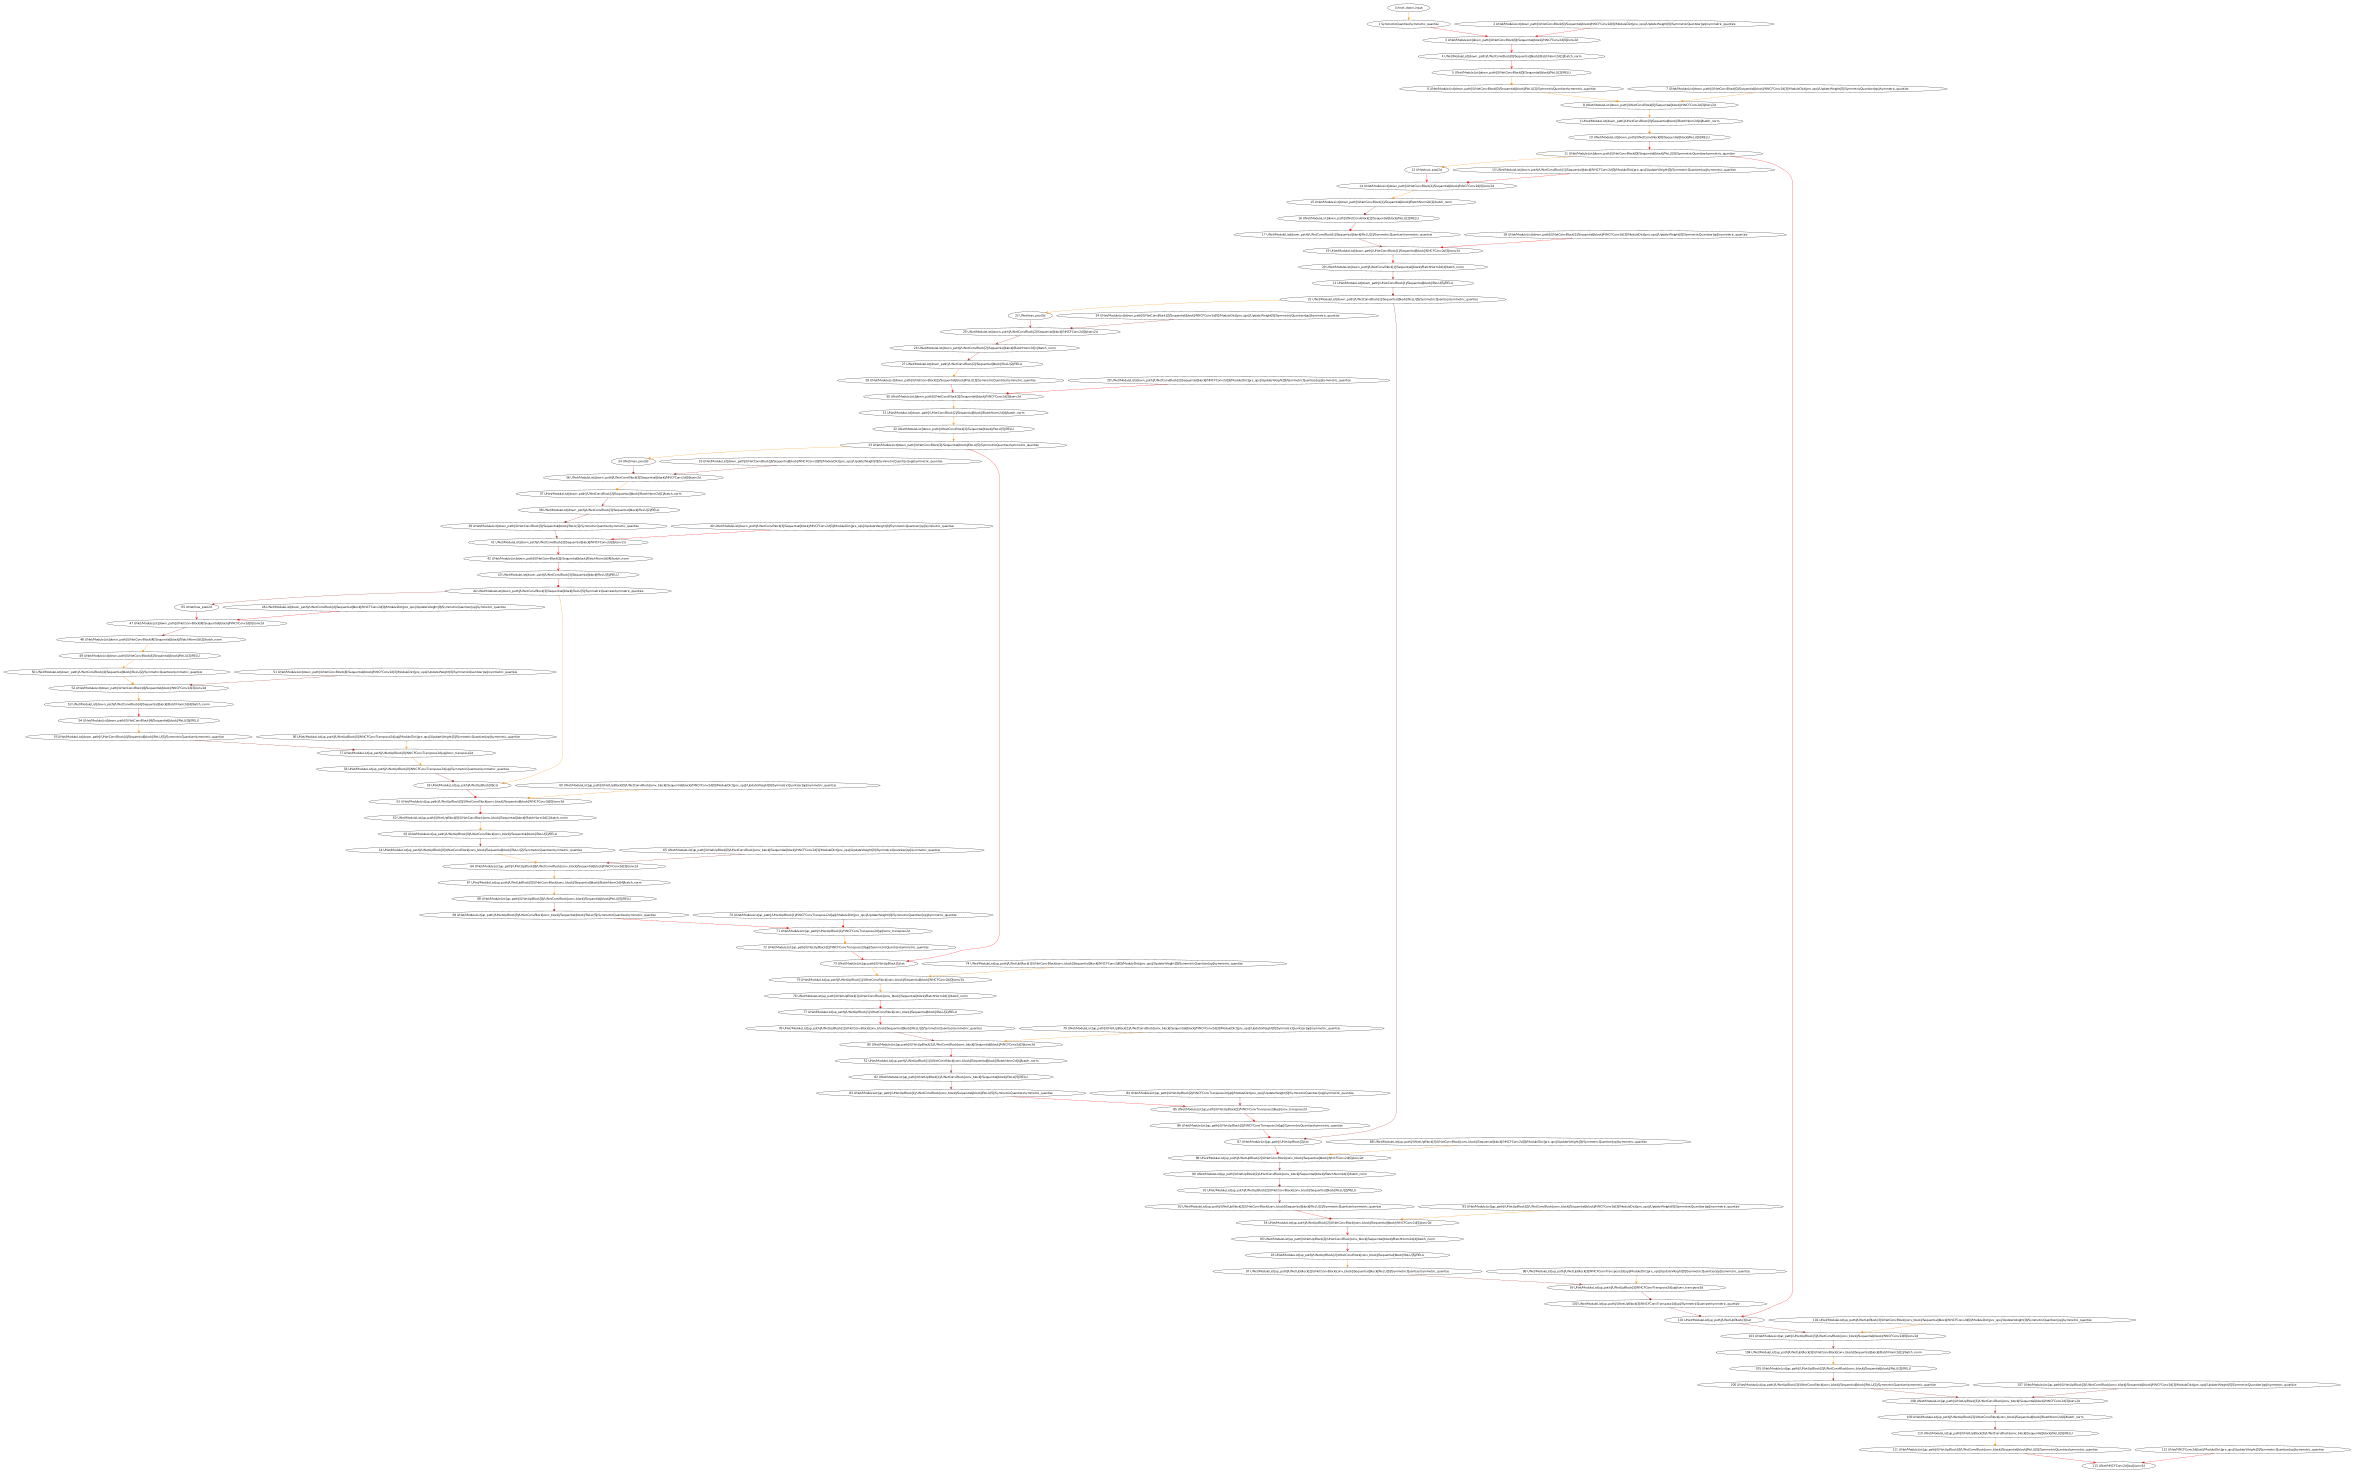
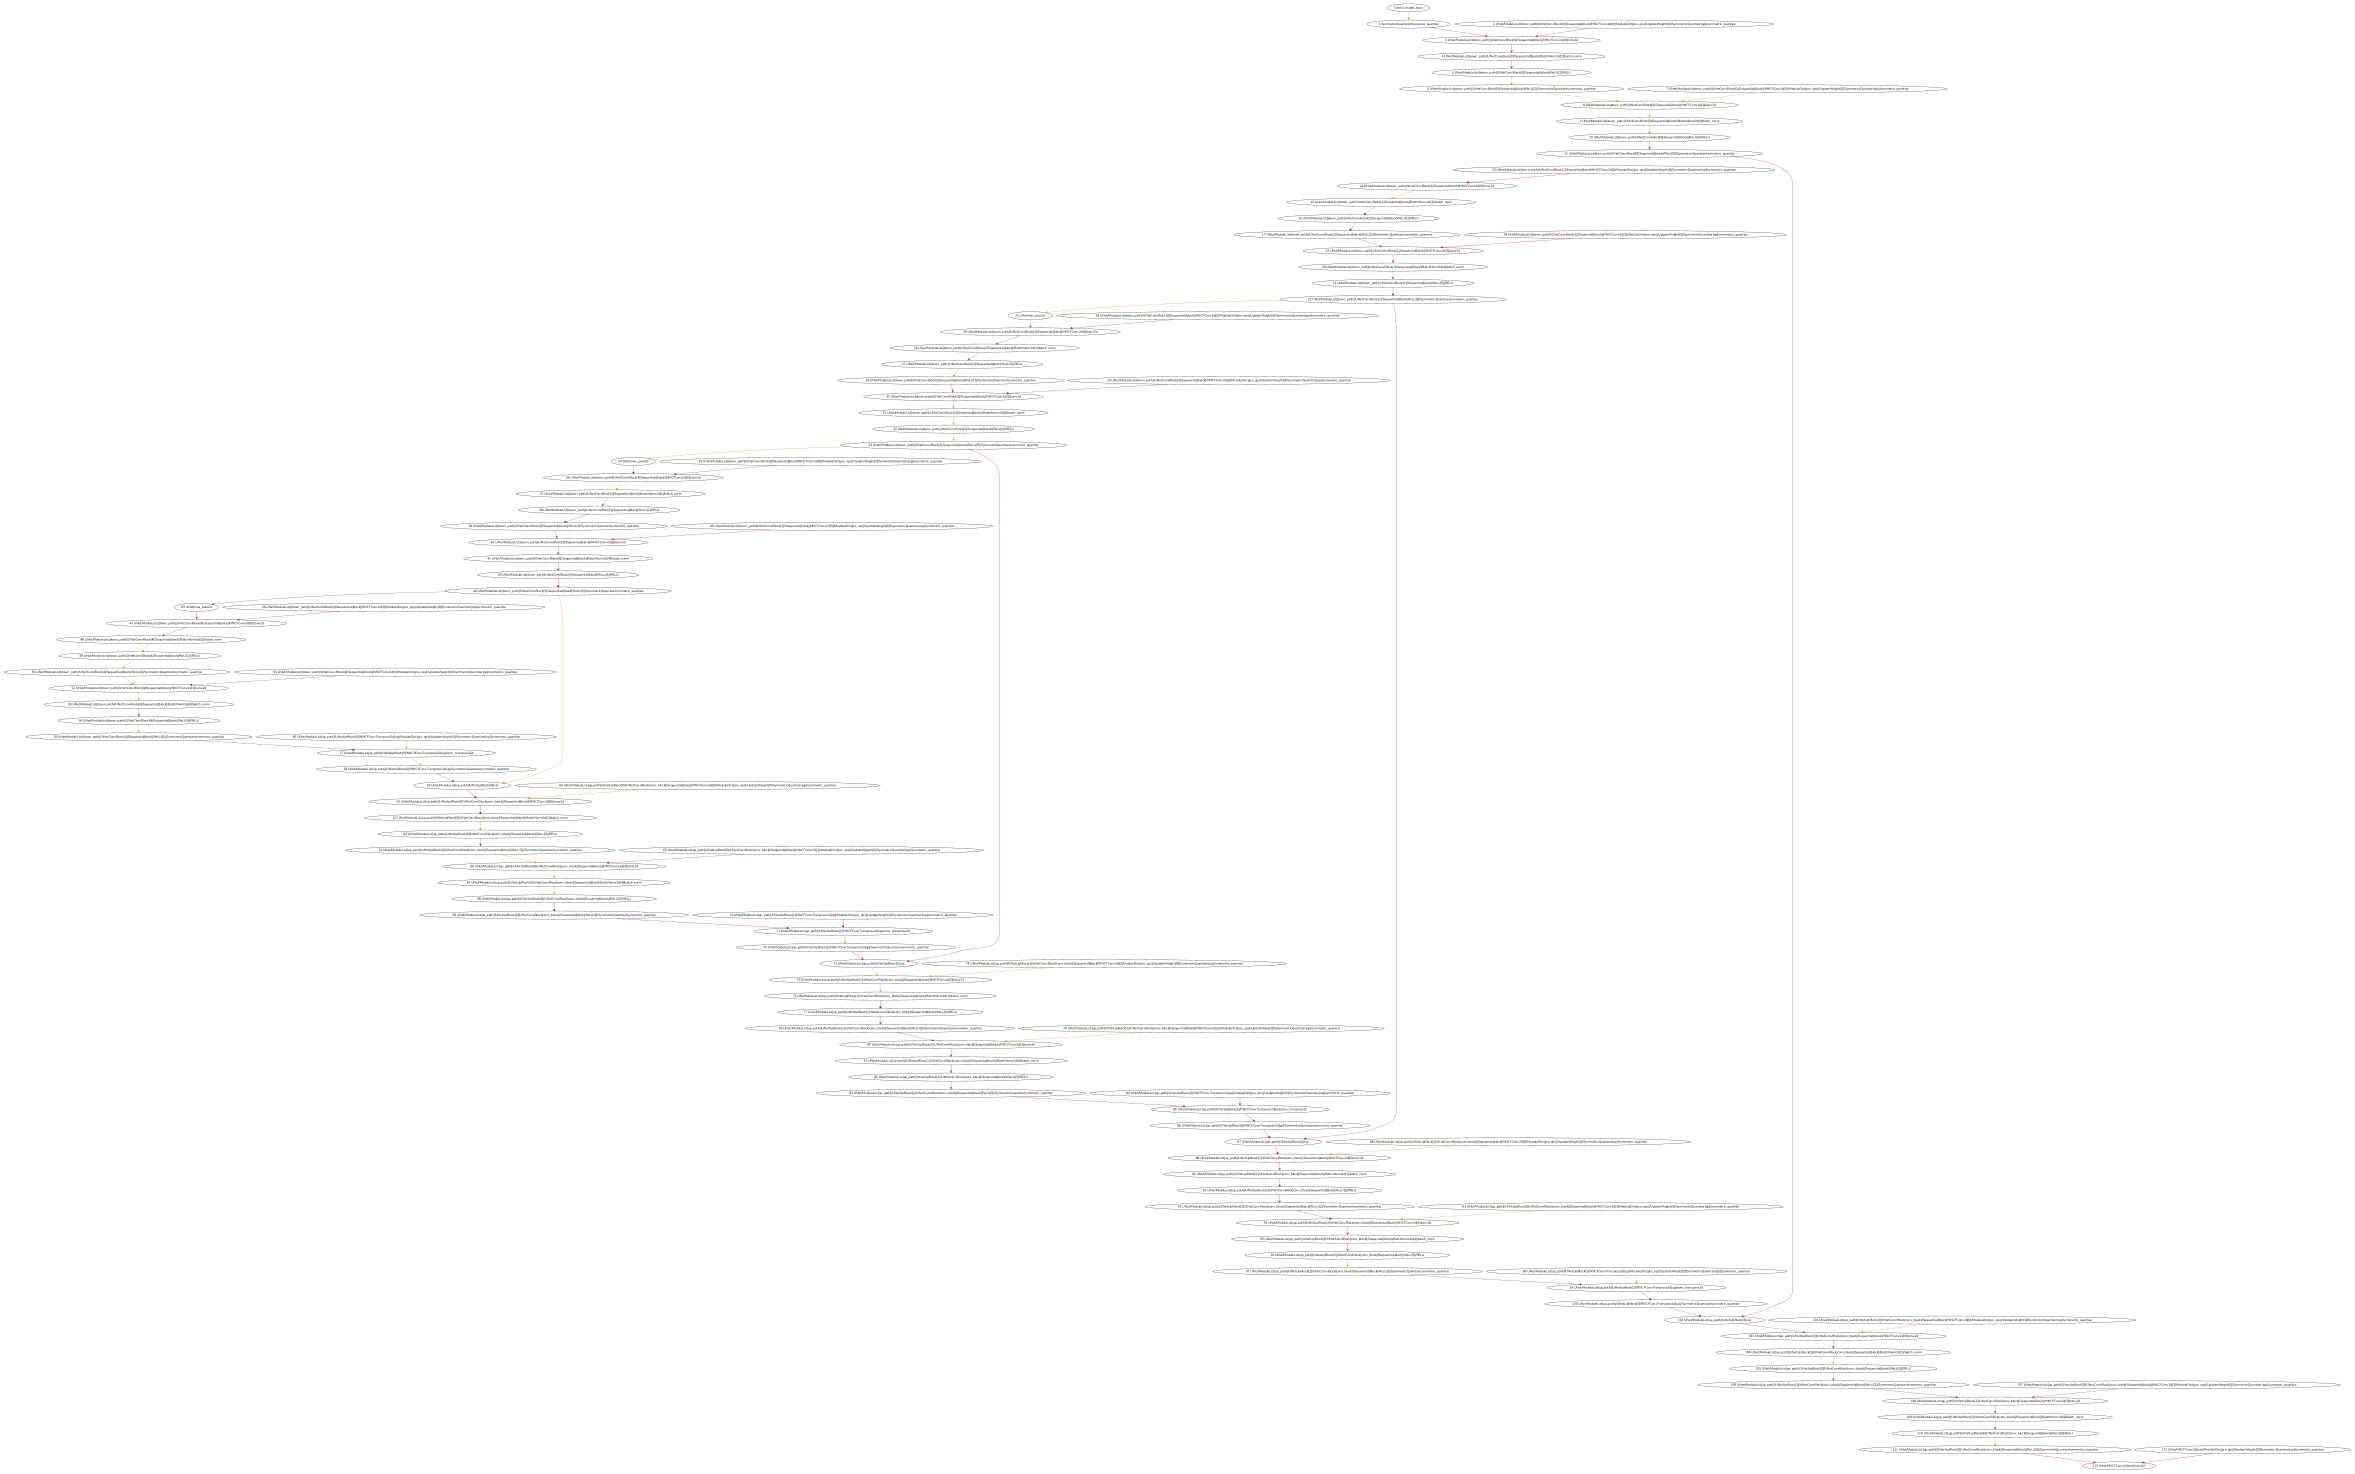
node "0 /nncf_down_input": label "0 /nncf_down_input" -> "0 /nncf_model_input"
node "1 SymmetricQuantizer/symmetric_quantize": label "1 SymmetricQuantizer/symmetric_quantize" -> "1 SymmetricQuantizer/transpose_quantize"
node "12 UNet/max_pool2d": removed
